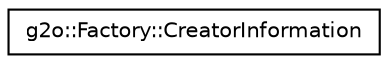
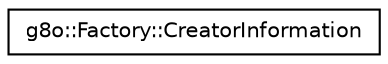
node "g2o::Factory::CreatorInformation": label "g2o::Factory::CreatorInformation" -> "g8o::Factory::CreatorInformation"
